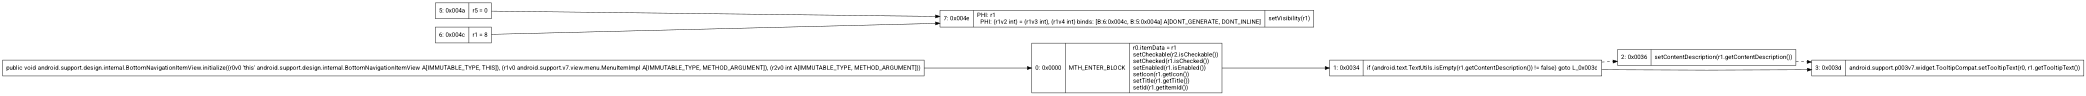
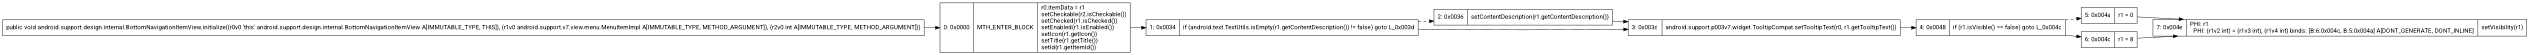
node "5: 0x004a": text "r5 = 0" -> "r1 = 0"
node "4: 0x0048": added
edge "2: 0x0036" -> "3: 0x003d": style dashed -> solid
